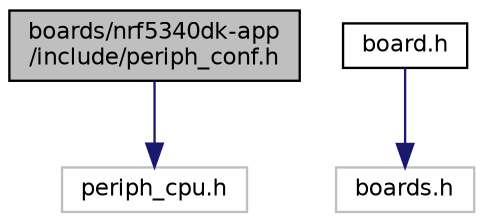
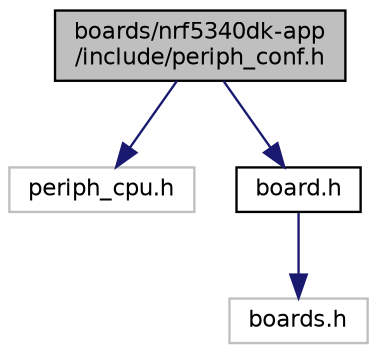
edge "boards/nrf5340dk-app /include/periph_conf.h" -> "board.h": added
